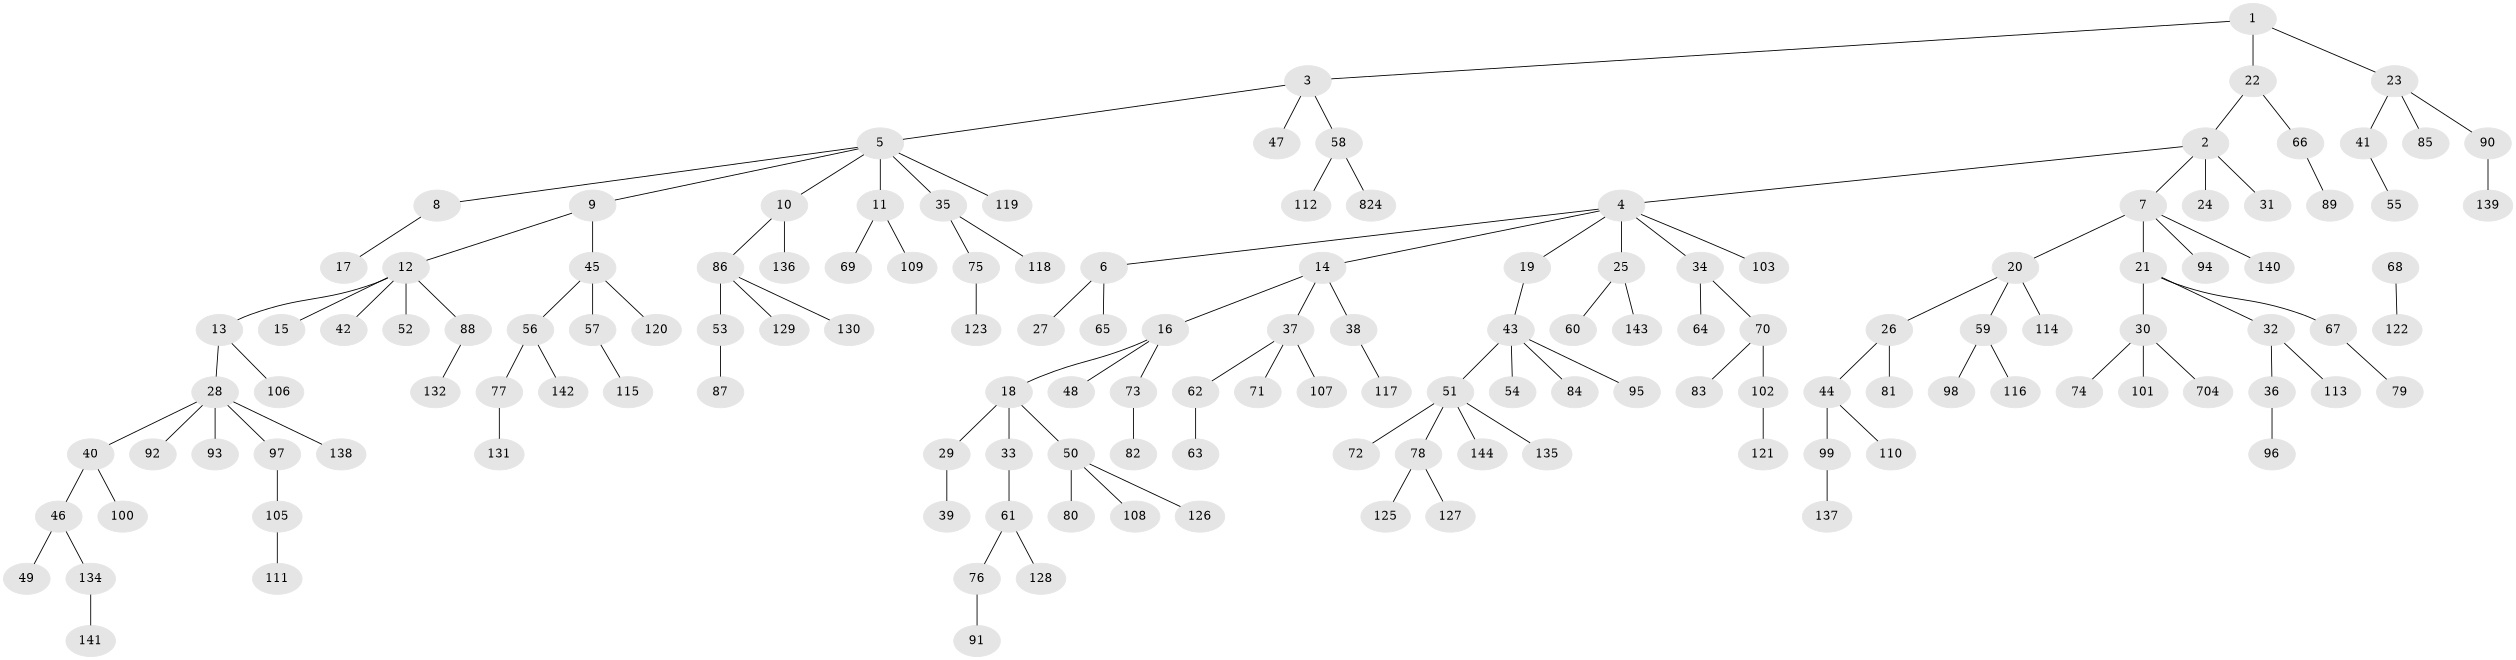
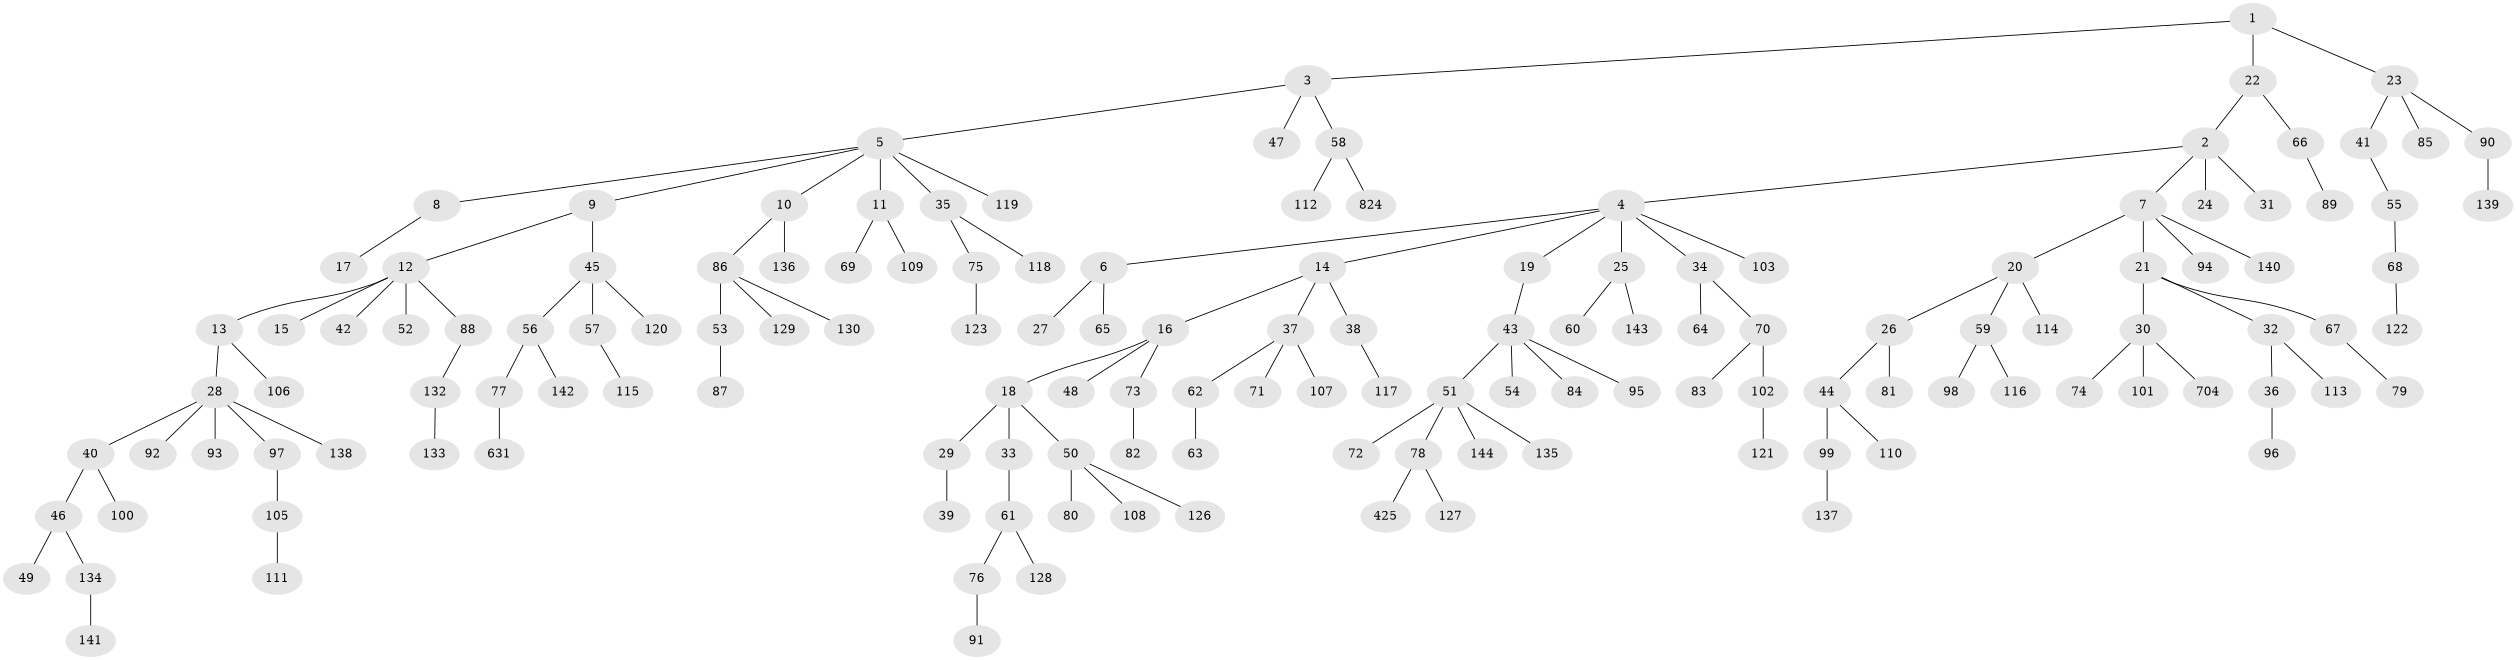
edge "55" -- "68": added
node "133": added
node "131": label "131" -> "631"
node "125": label "125" -> "425"
